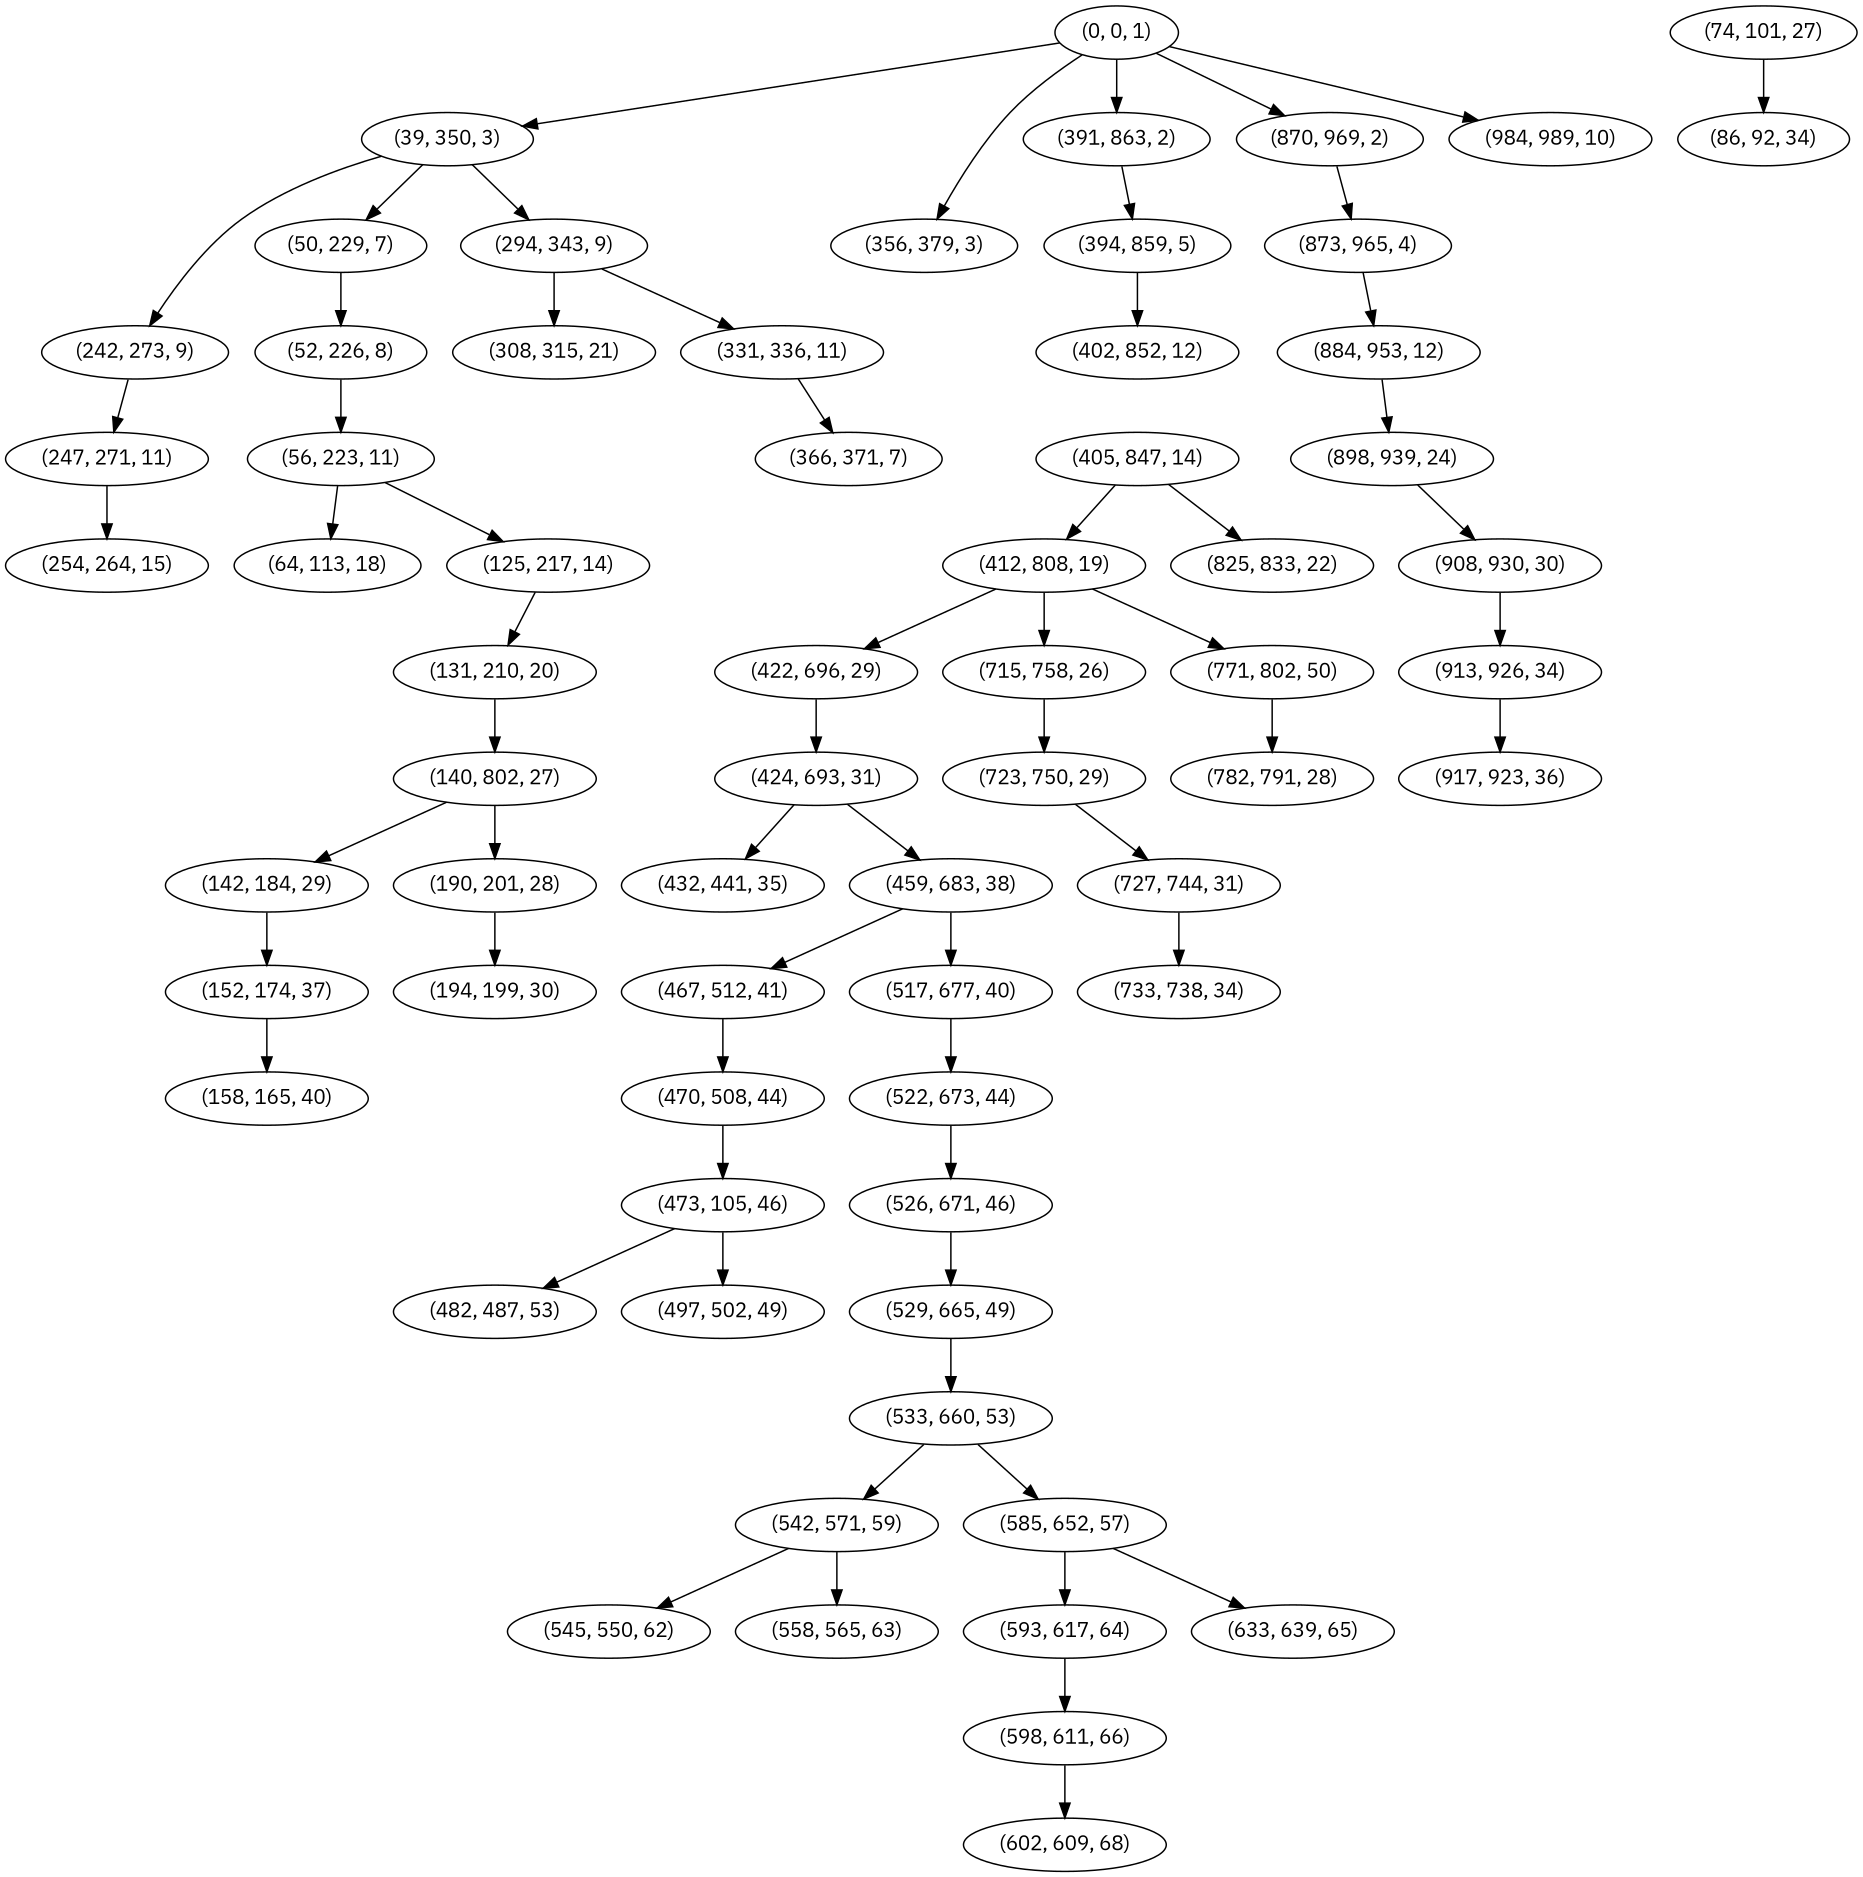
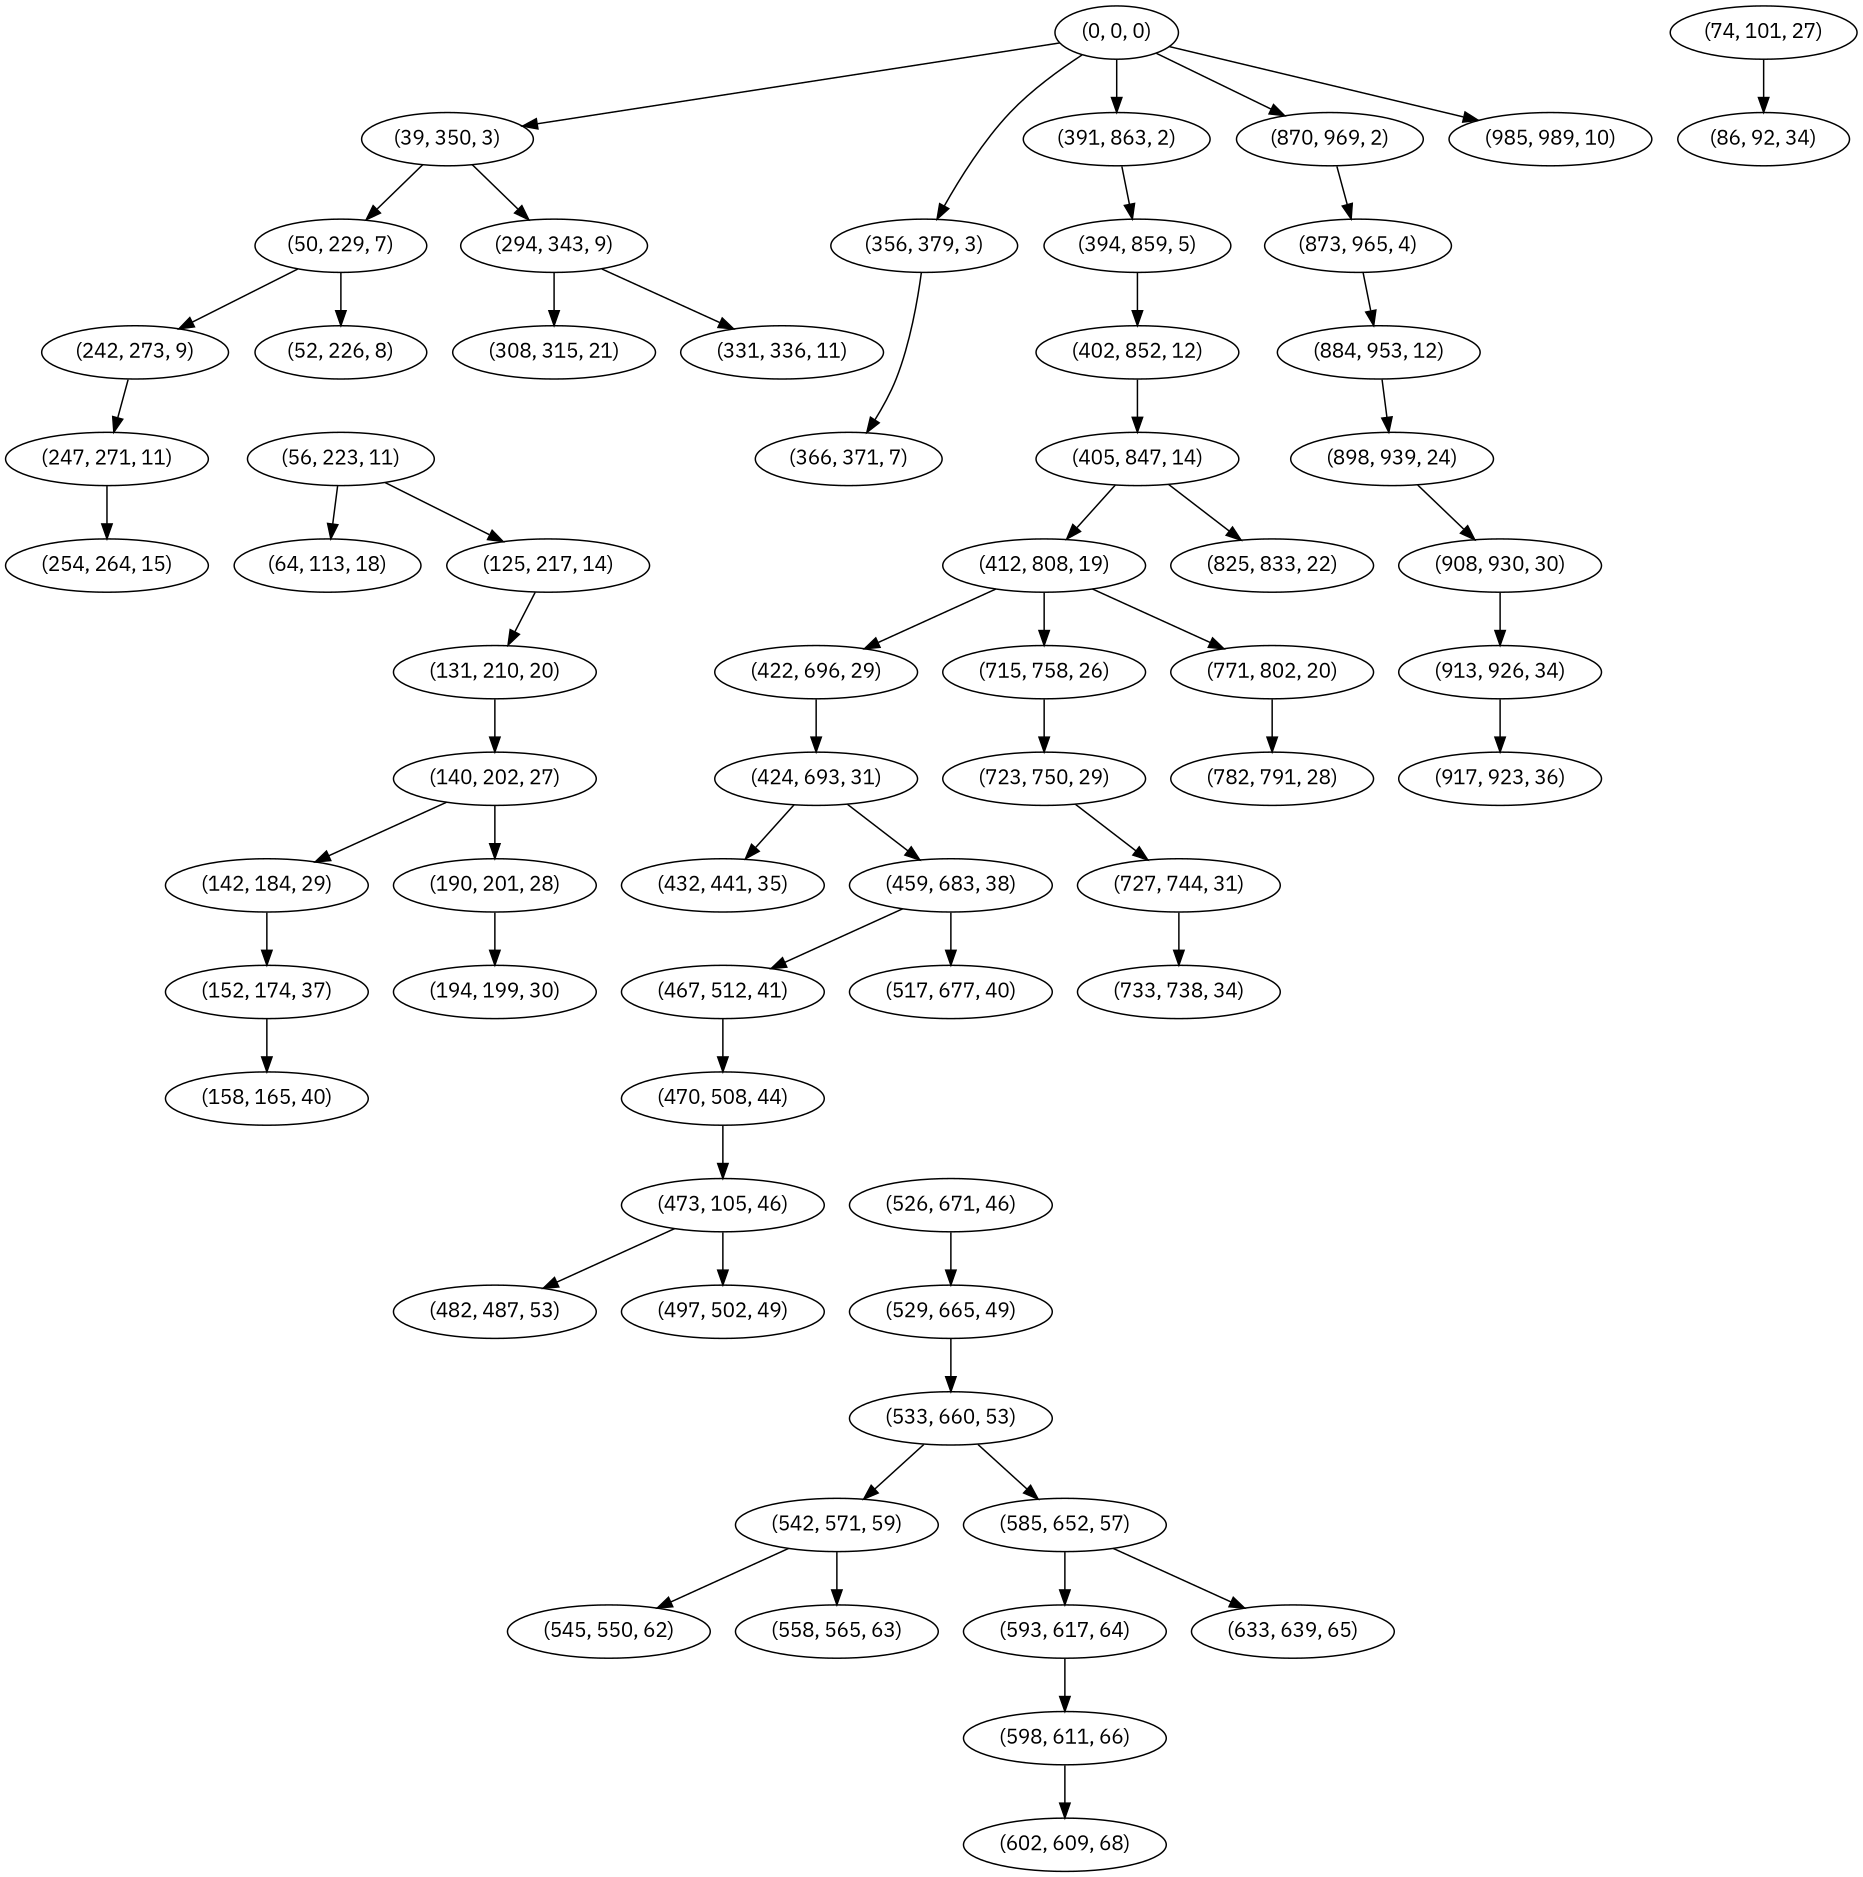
node "(0, 0, 1)": label "(0, 0, 1)" -> "(0, 0, 0)"
node "(984, 989, 10)": label "(984, 989, 10)" -> "(985, 989, 10)"
edge "(39, 350, 3)" -> "(242, 273, 9)": now "(50, 229, 7)" -> "(242, 273, 9)"
edge "(52, 226, 8)" -> "(56, 223, 11)": removed
edge "(402, 852, 12)" -> "(405, 847, 14)": added
edge "(331, 336, 11)" -> "(366, 371, 7)": now "(356, 379, 3)" -> "(366, 371, 7)"
node "(771, 802, 50)": label "(771, 802, 50)" -> "(771, 802, 20)"
node "(140, 802, 27)": label "(140, 802, 27)" -> "(140, 202, 27)"
node "(522, 673, 44)": removed
